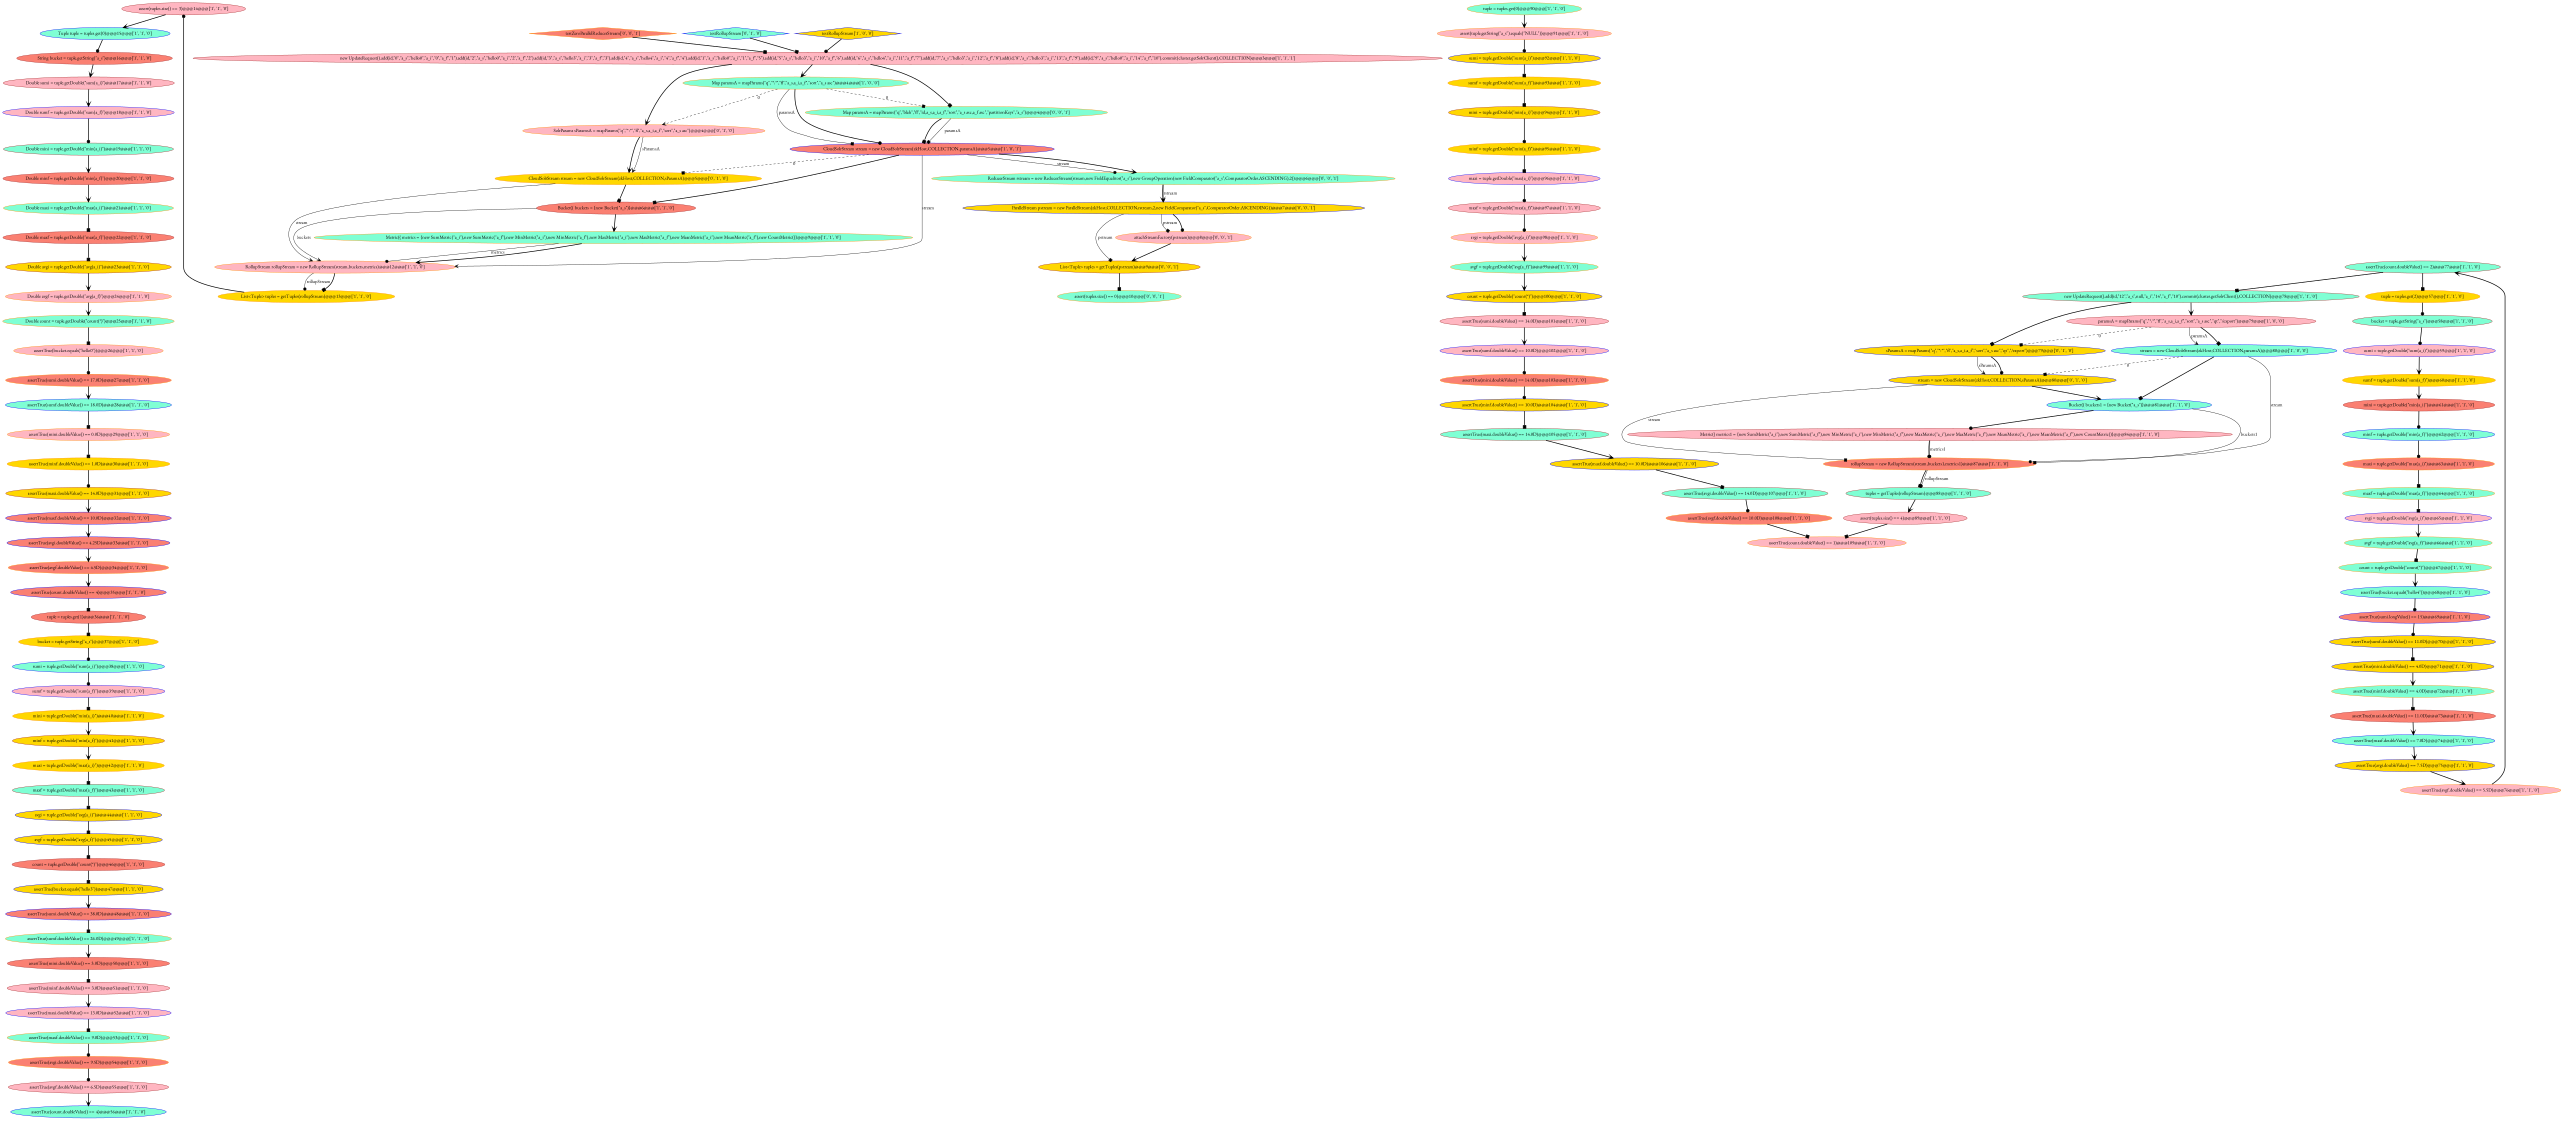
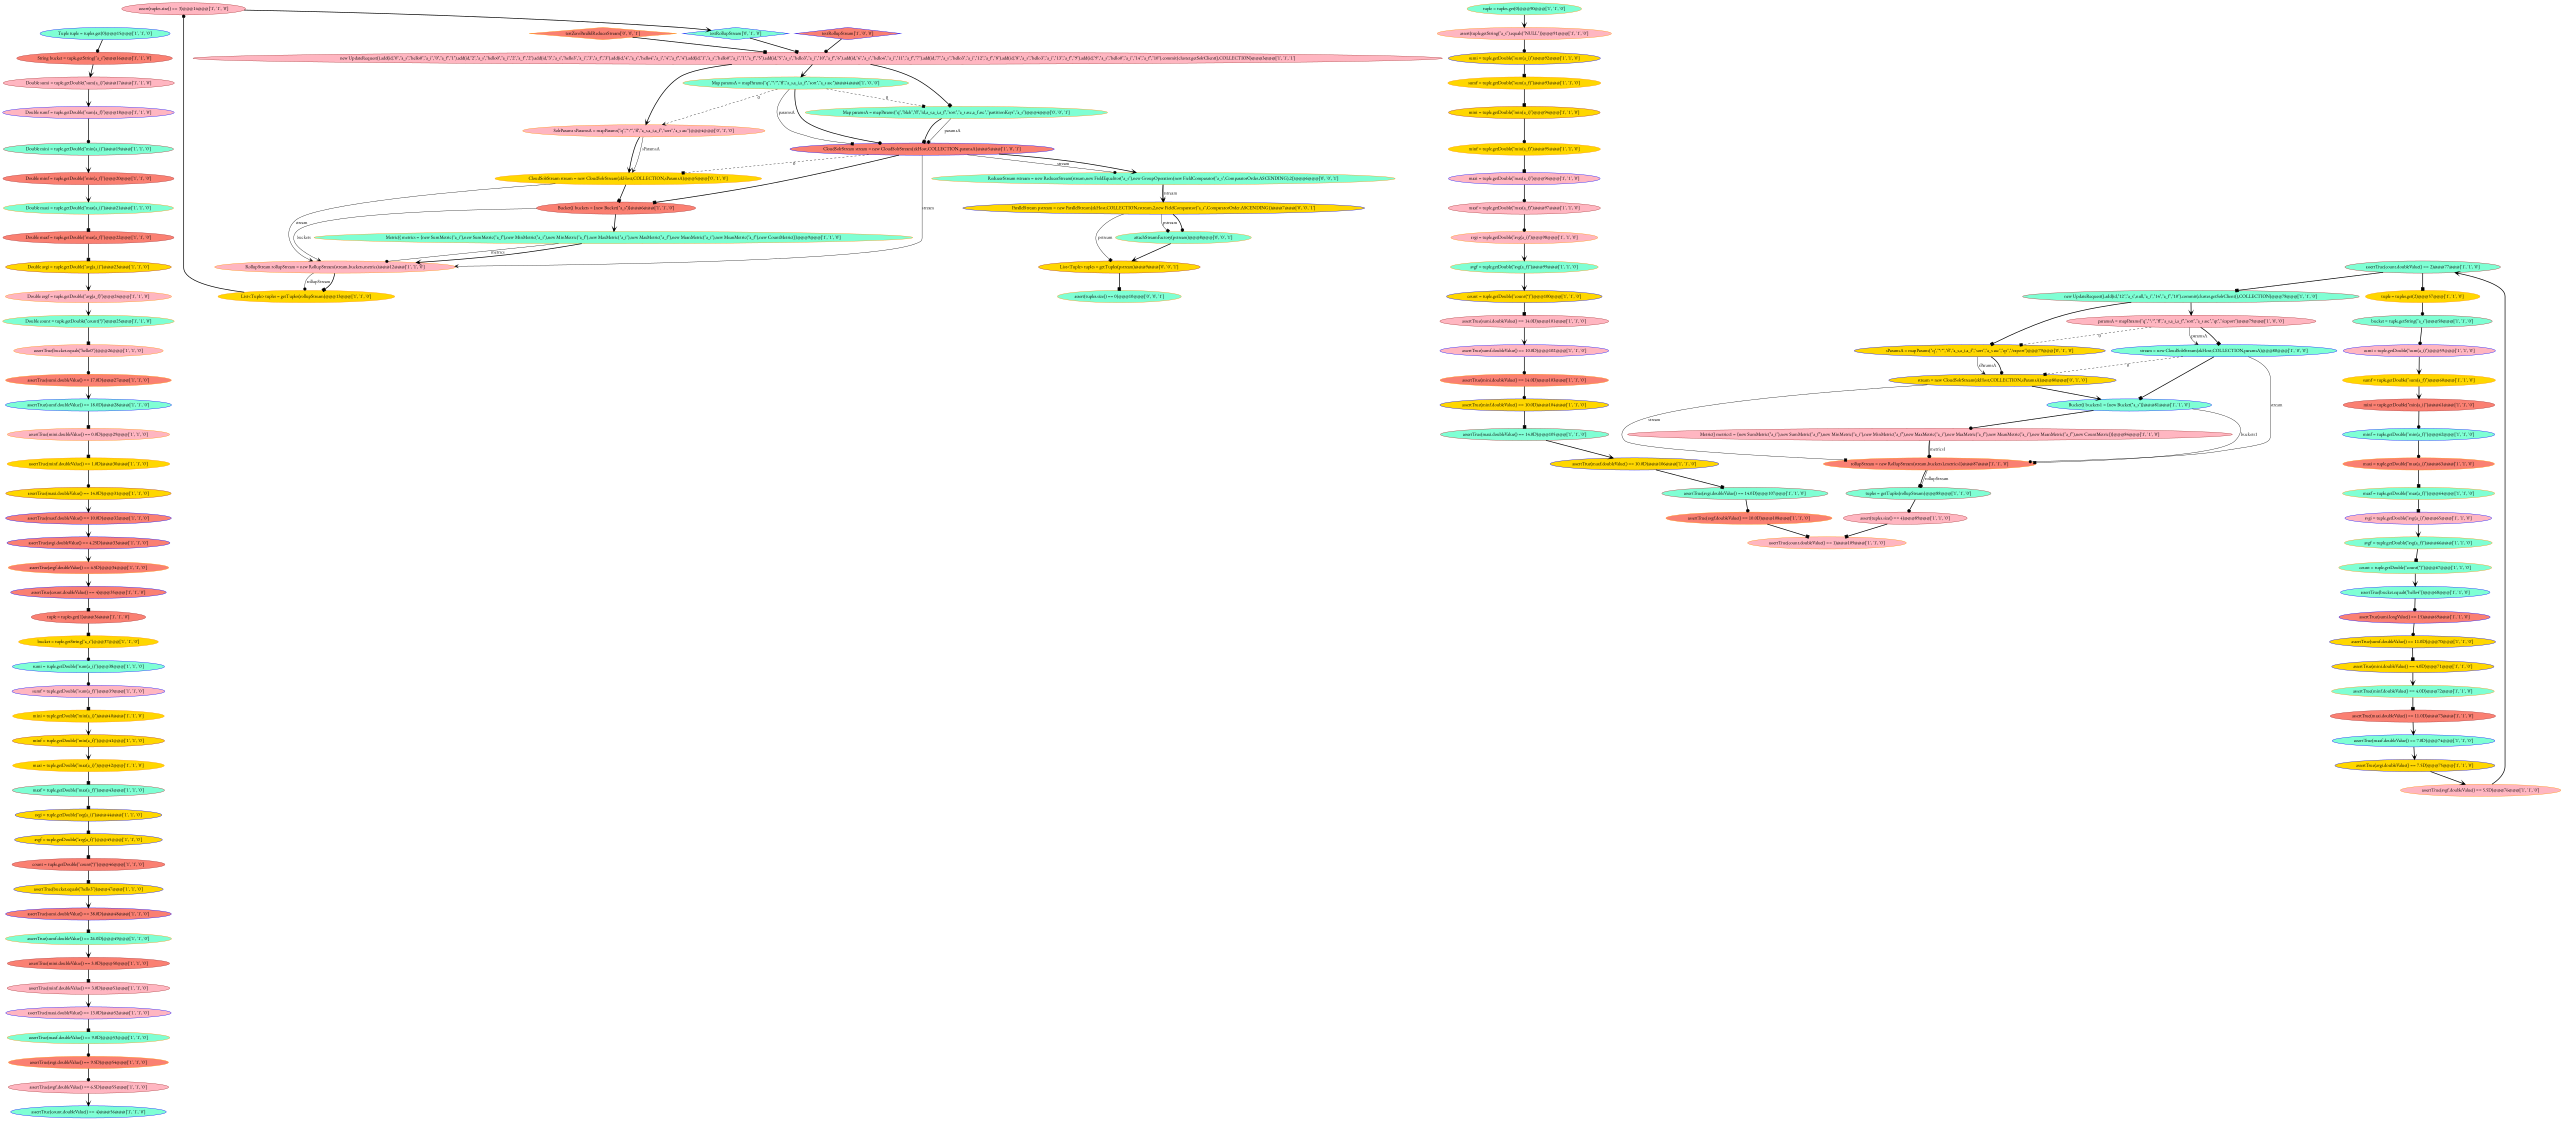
edge "assert(tuples.size() == 3)@@@14@@@['1', '1', '0']" -> "Tuple tuple = tuples.get(0)@@@15@@@['1', '1', '0']": now "assert(tuples.size() == 3)@@@14@@@['1', '1', '0']" -> "testRollupStream['0', '1', '0']"
node "testRollupStream['1', '0', '0']": fillcolor gold -> salmon
node "attachStreamFactory(pstream)@@@8@@@['0', '0', '1']": fillcolor lightpink -> aquamarine
edge "tuples = getTuples(rollupStream)@@@88@@@['1', '1', '0']" -> "assert(tuples.size() == 4)@@@89@@@['1', '1', '0']": arrowhead vee -> dot
